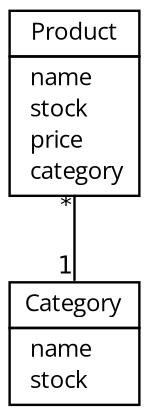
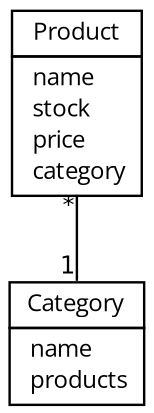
node "Category": text "stock" -> "products"
